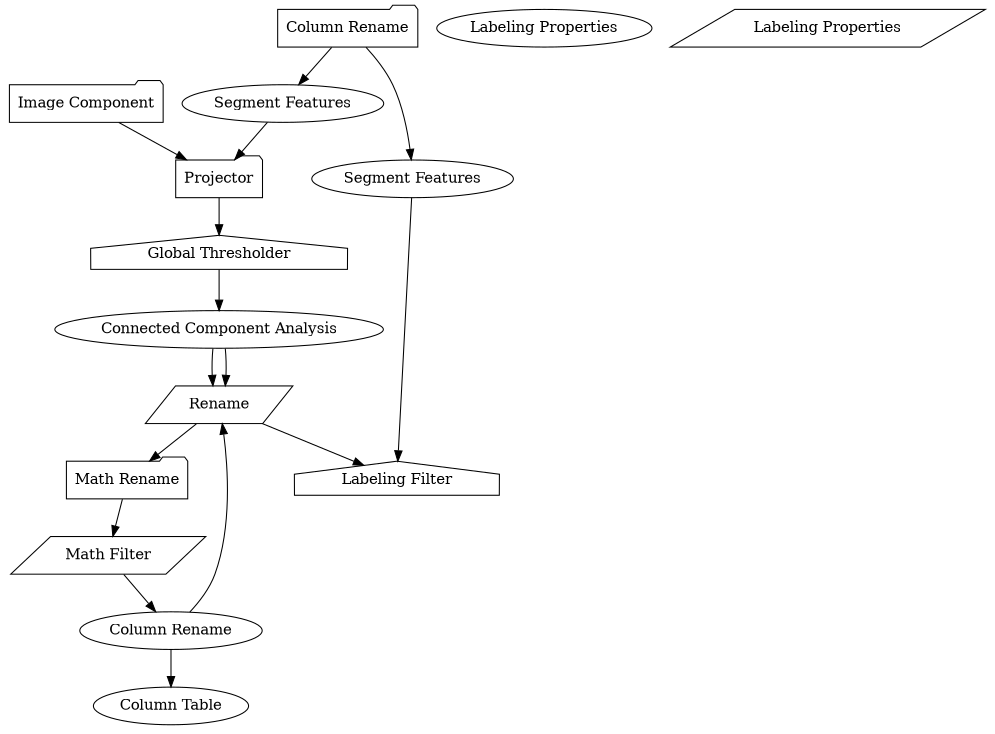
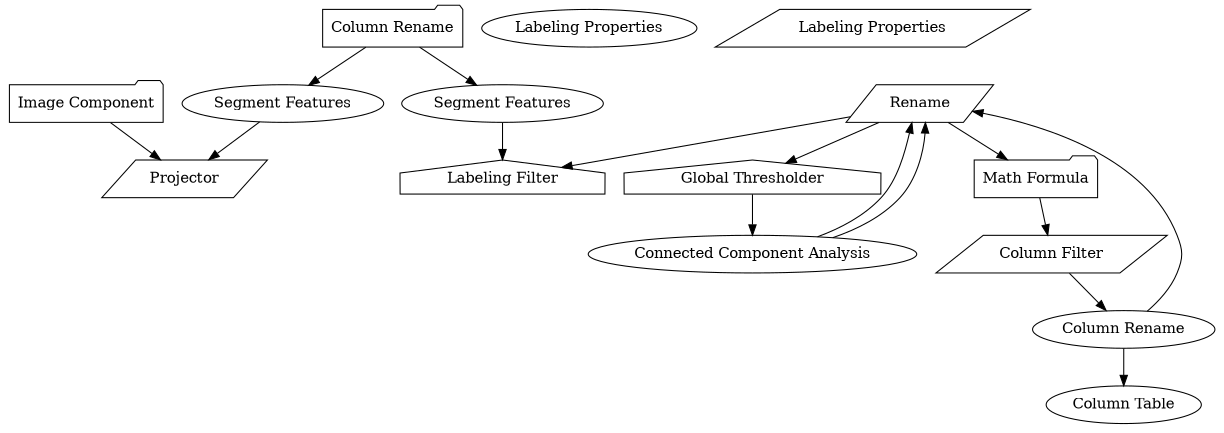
node "Projector": shape folder -> parallelogram
edge "Projector" -> "Global Thresholder": now "Rename" -> "Global Thresholder"
node "Math Rename": label "Math Rename" -> "Math Formula"
node "Math Filter": label "Math Filter" -> "Column Filter"
